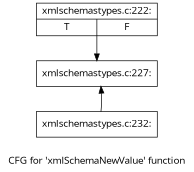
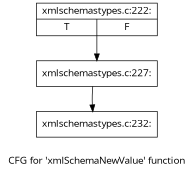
edge "xmlschemastypes.c:232:" -> "xmlschemastypes.c:227:": reversed
